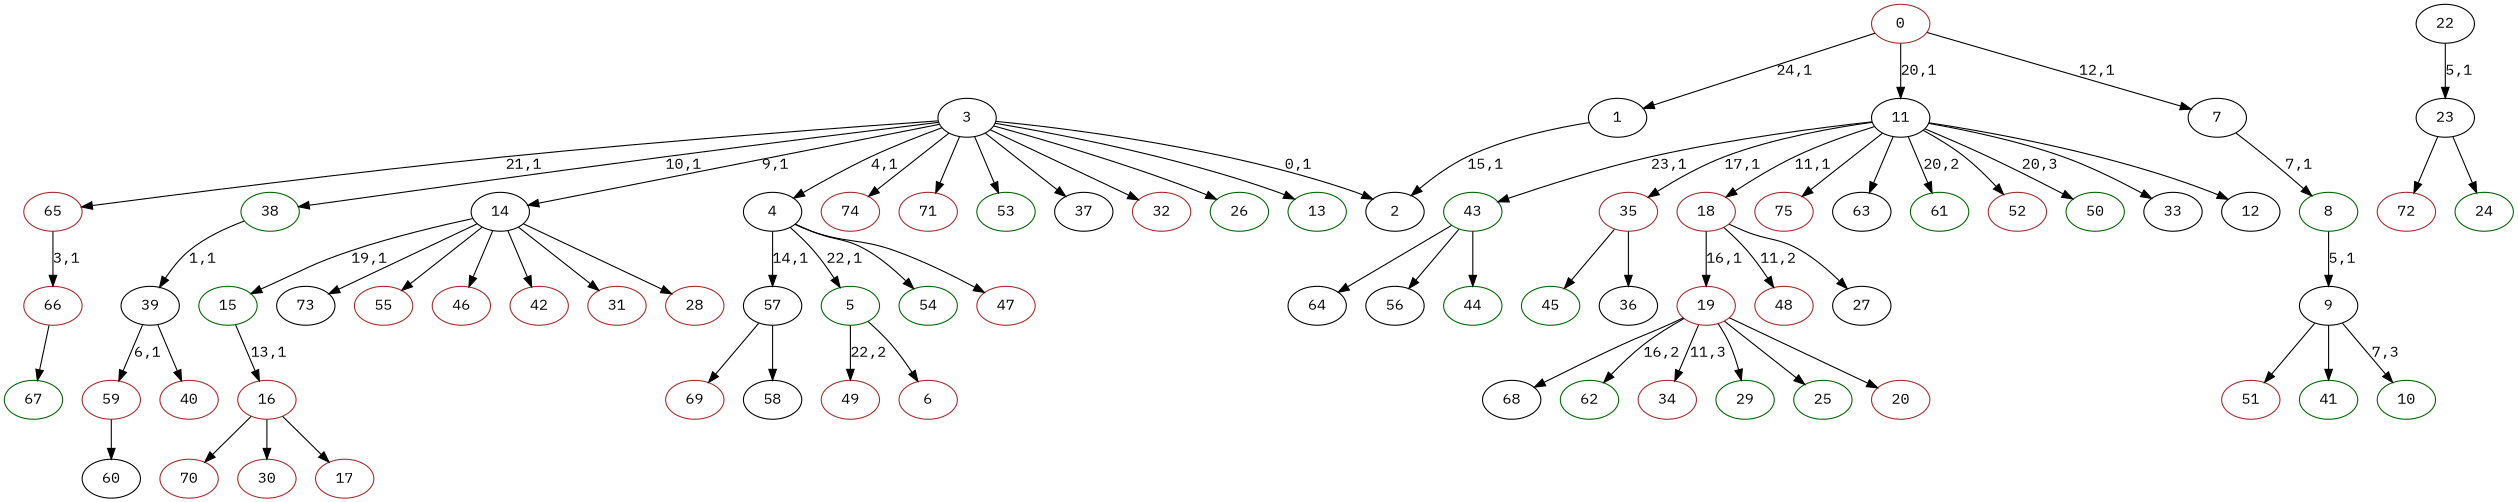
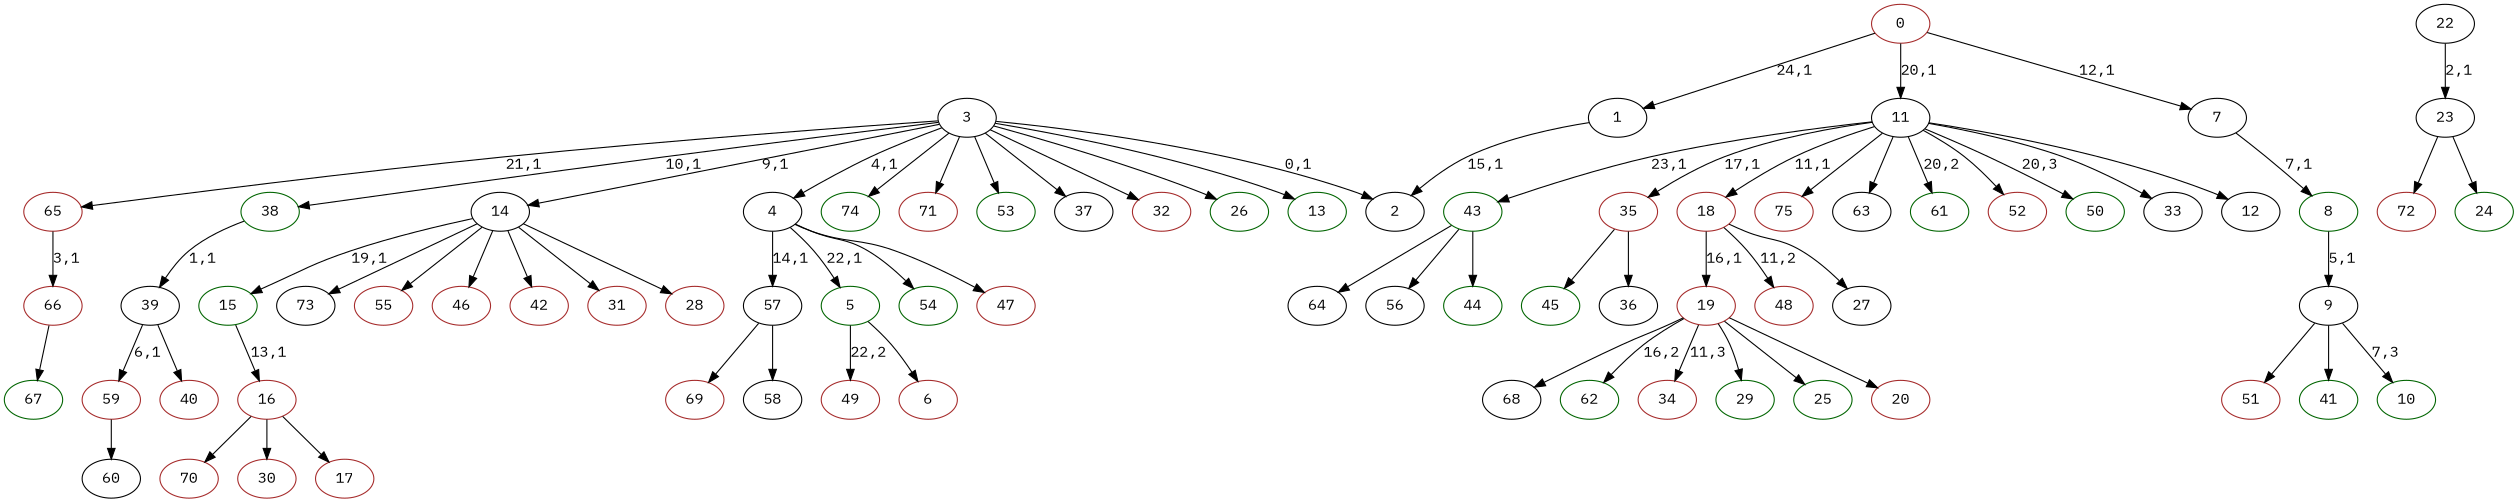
edge "22" -> "23": label "5,1" -> "2,1"
node "74": color brown -> darkgreen
